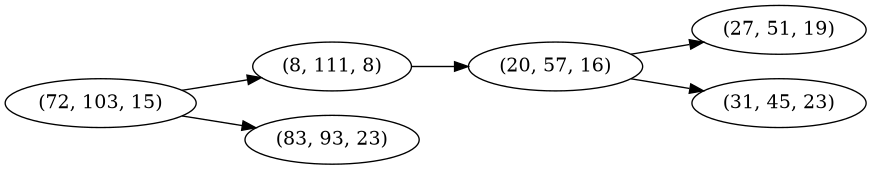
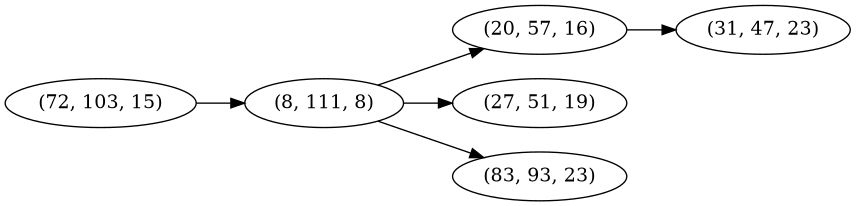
edge "(20, 57, 16)" -> "(27, 51, 19)": now "(8, 111, 8)" -> "(27, 51, 19)"
node "(31, 45, 23)": label "(31, 45, 23)" -> "(31, 47, 23)"
edge "(72, 103, 15)" -> "(83, 93, 23)": now "(8, 111, 8)" -> "(83, 93, 23)"
